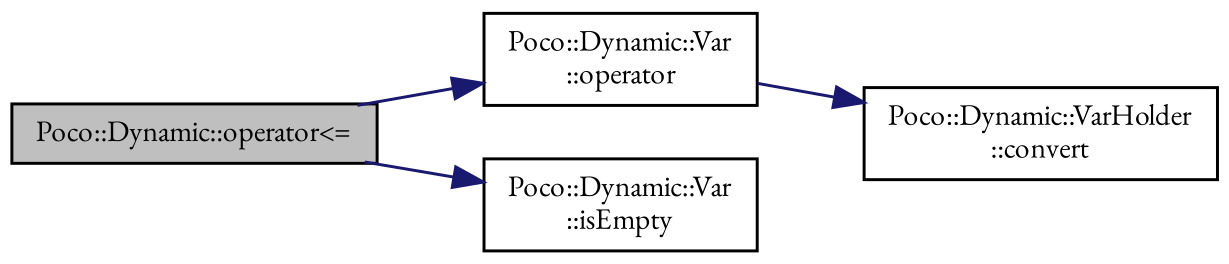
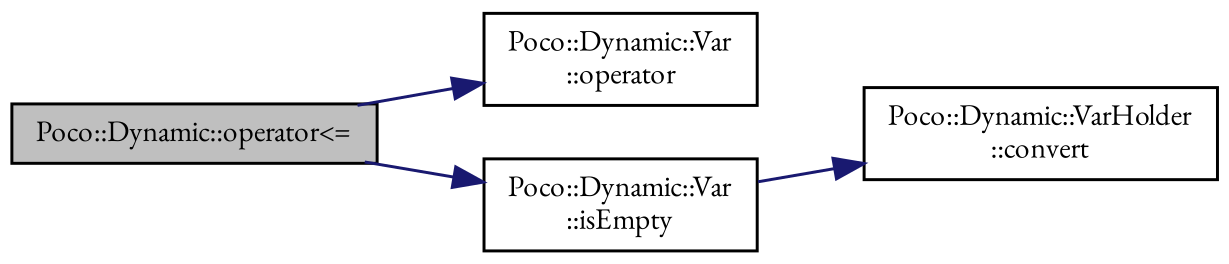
edge "Poco::Dynamic::Var ::operator" -> "Poco::Dynamic::VarHolder ::convert": now "Poco::Dynamic::Var ::isEmpty" -> "Poco::Dynamic::VarHolder ::convert"
